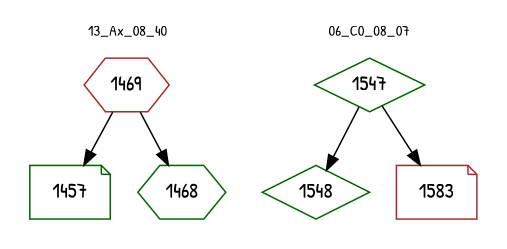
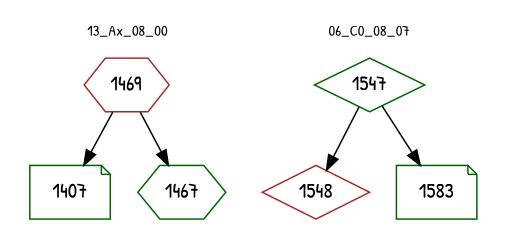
cluster "13_Ax_08_40": label "13_Ax_08_40" -> "13_Ax_08_00"
node "1457": label "1457" -> "1407"
node "1468": label "1468" -> "1467"
node "1548": color darkgreen -> brown
node "1583": color brown -> darkgreen
